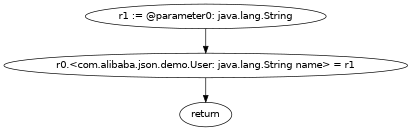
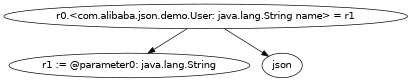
edge "r1 := @parameter0: java.lang.String" -> "r0.<com.alibaba.json.demo.User: java.lang.String name> = r1": reversed
node "return": label "return" -> "json"
